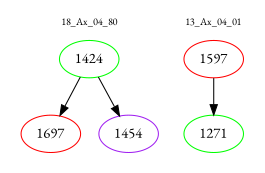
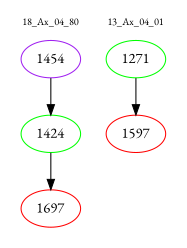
edge "1597" -> "1271": reversed
edge "1424" -> "1454": reversed
